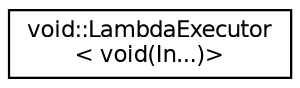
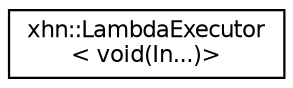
node "void::LambdaExecutor < void(In...)>": label "void::LambdaExecutor < void(In...)>" -> "xhn::LambdaExecutor < void(In...)>"
